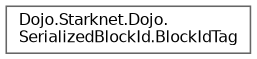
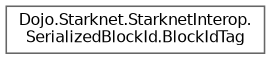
node "Dojo.Starknet.Dojo. SerializedBlockId.BlockIdTag": label "Dojo.Starknet.Dojo. SerializedBlockId.BlockIdTag" -> "Dojo.Starknet.StarknetInterop. SerializedBlockId.BlockIdTag"
